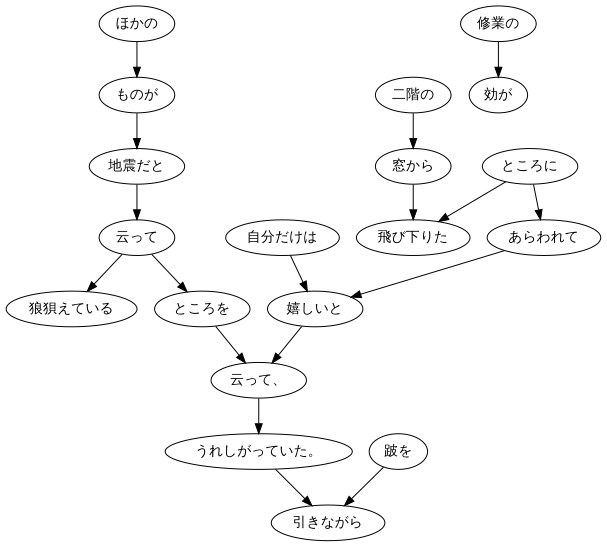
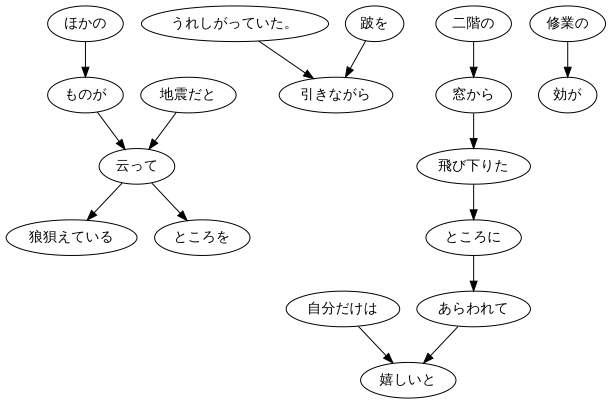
edge "ものが" -> "地震だと": now "ものが" -> "云って"
edge "ところに" -> "飛び下りた": reversed
node "云って、": removed
